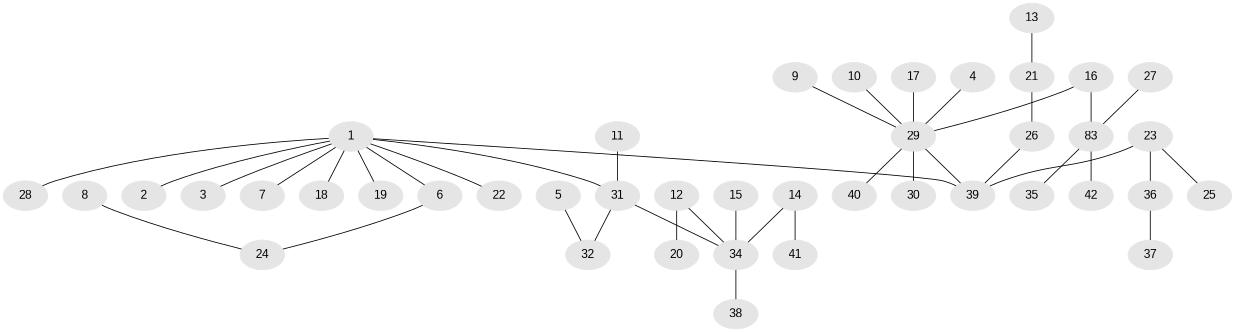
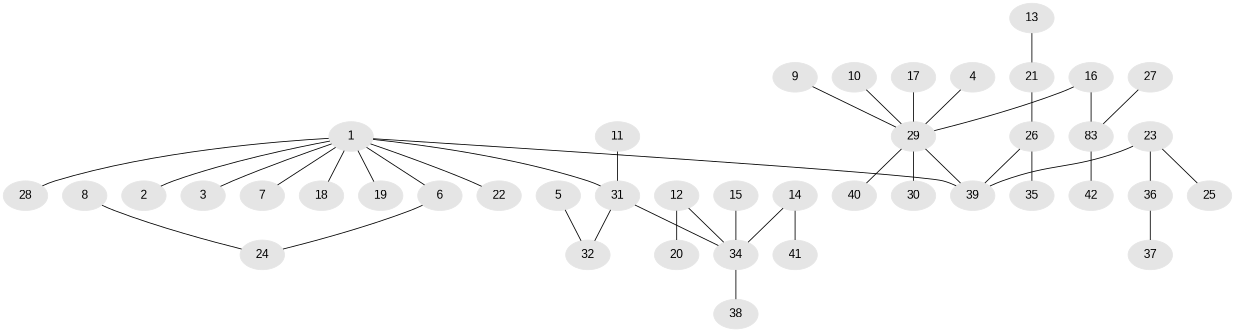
edge "83" -- "35": now "26" -- "35"
